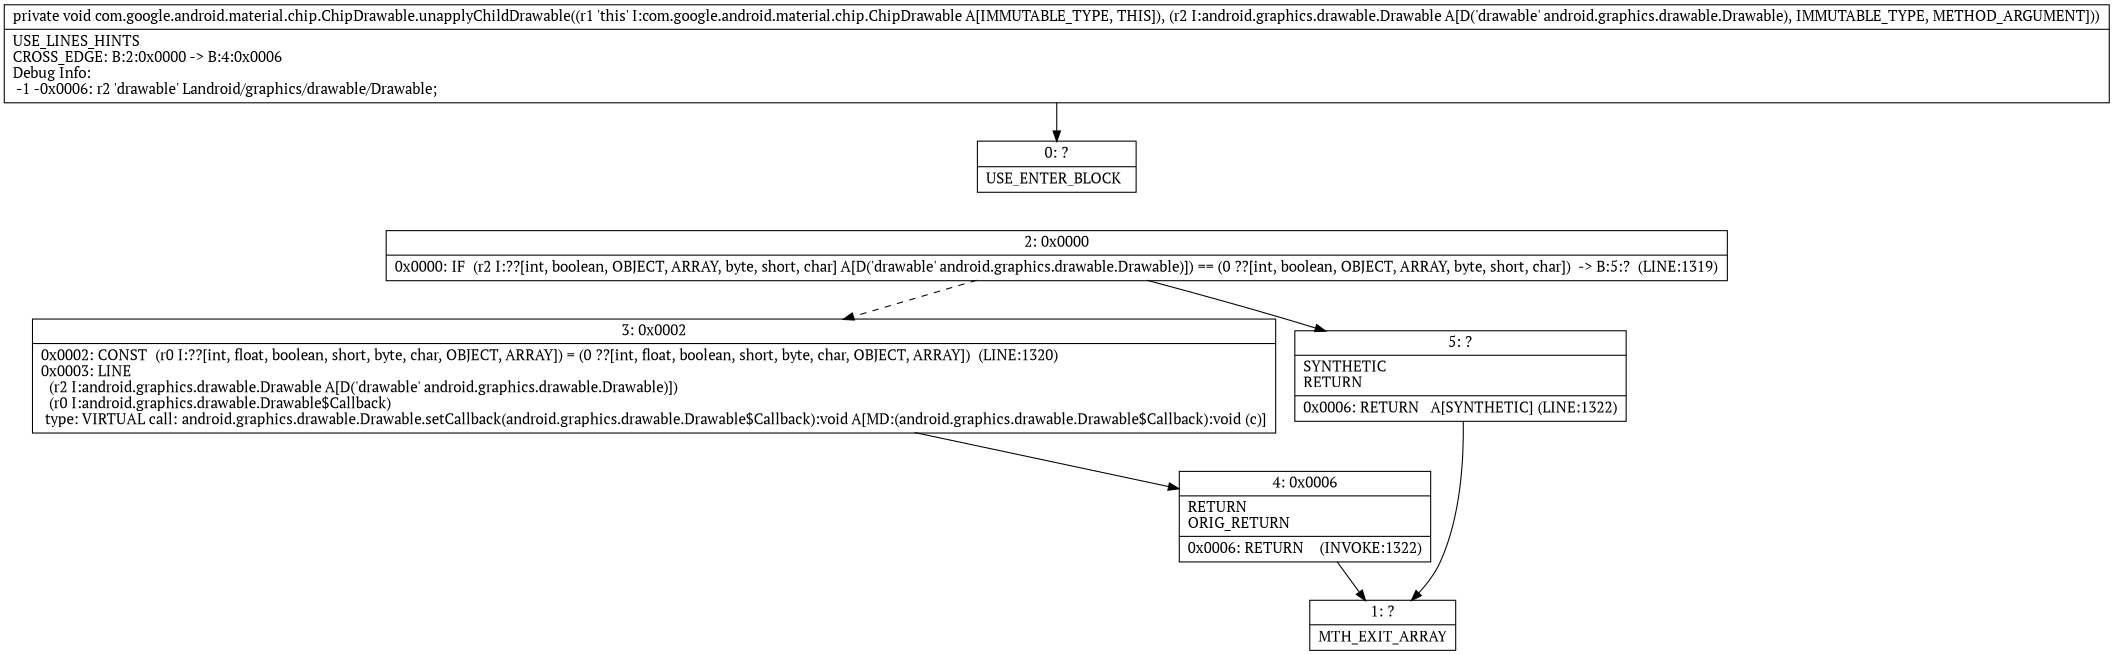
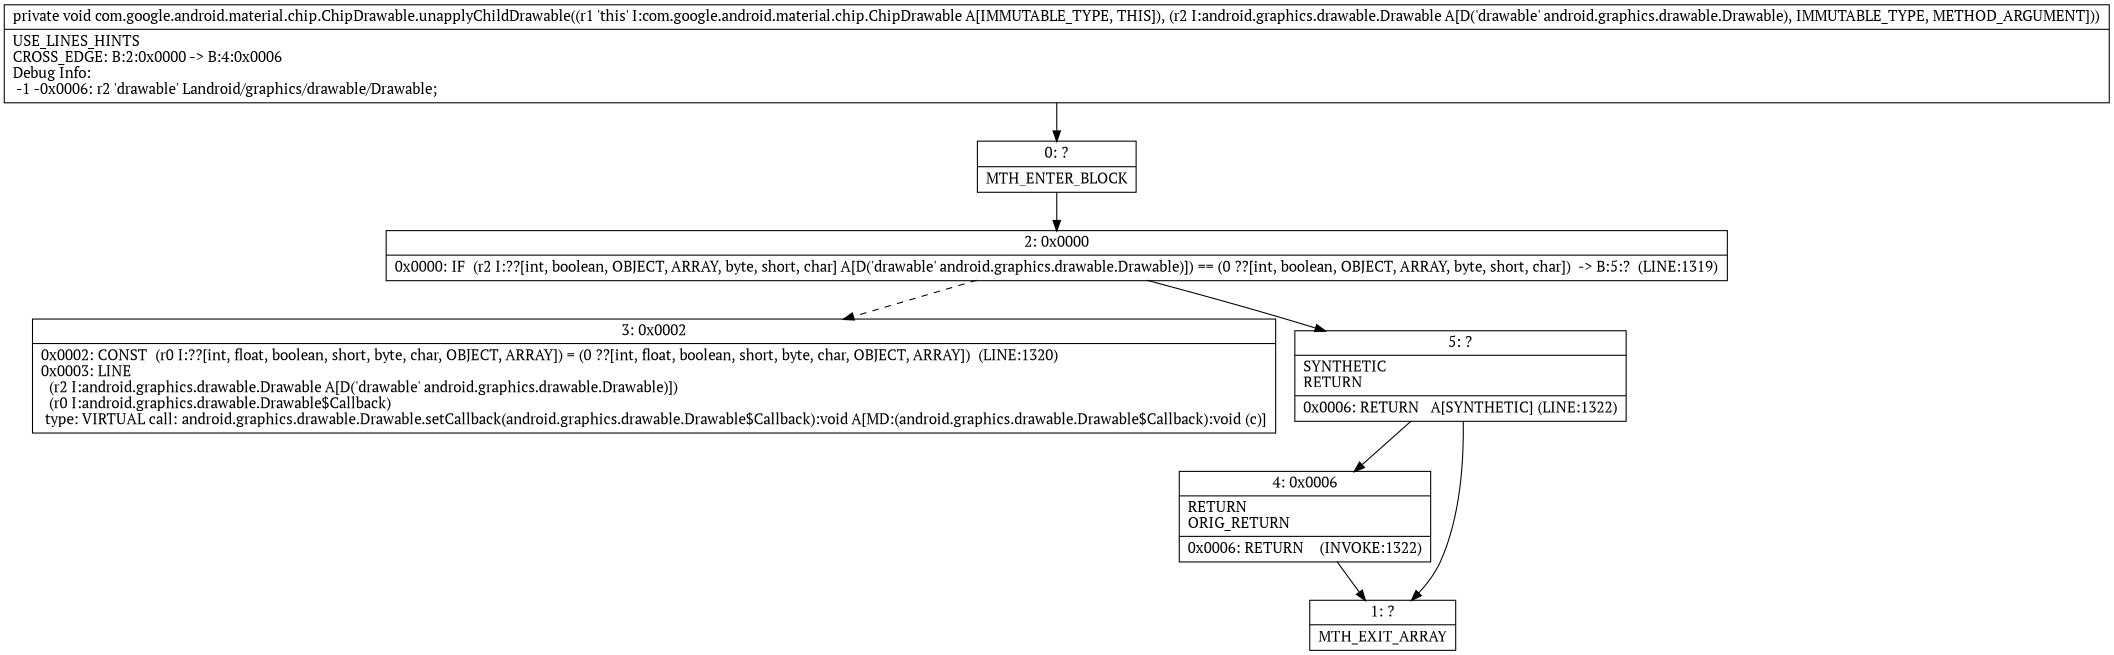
node "0: ?": text "USE_ENTER_BLOCK" -> "MTH_ENTER_BLOCK"
edge "0: ?" -> "2: 0x0000": added
edge "3: 0x0002" -> "4: 0x0006": now "5: ?" -> "4: 0x0006"
